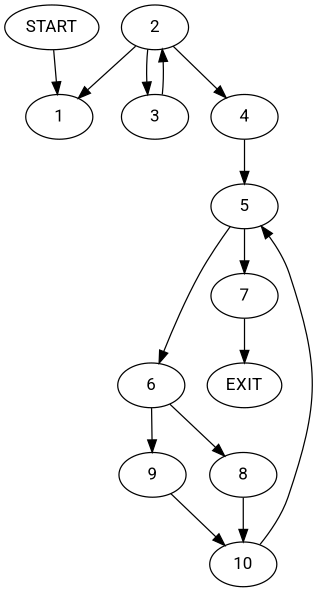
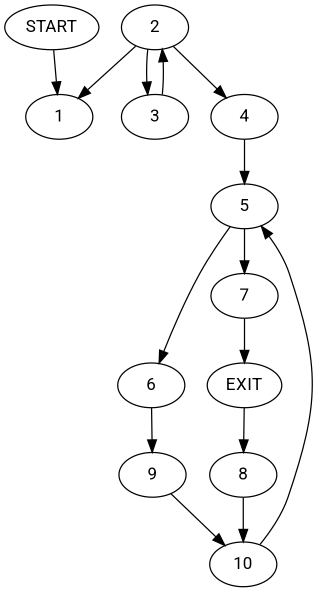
edge "6" -> "8": now "EXIT" -> "8"
